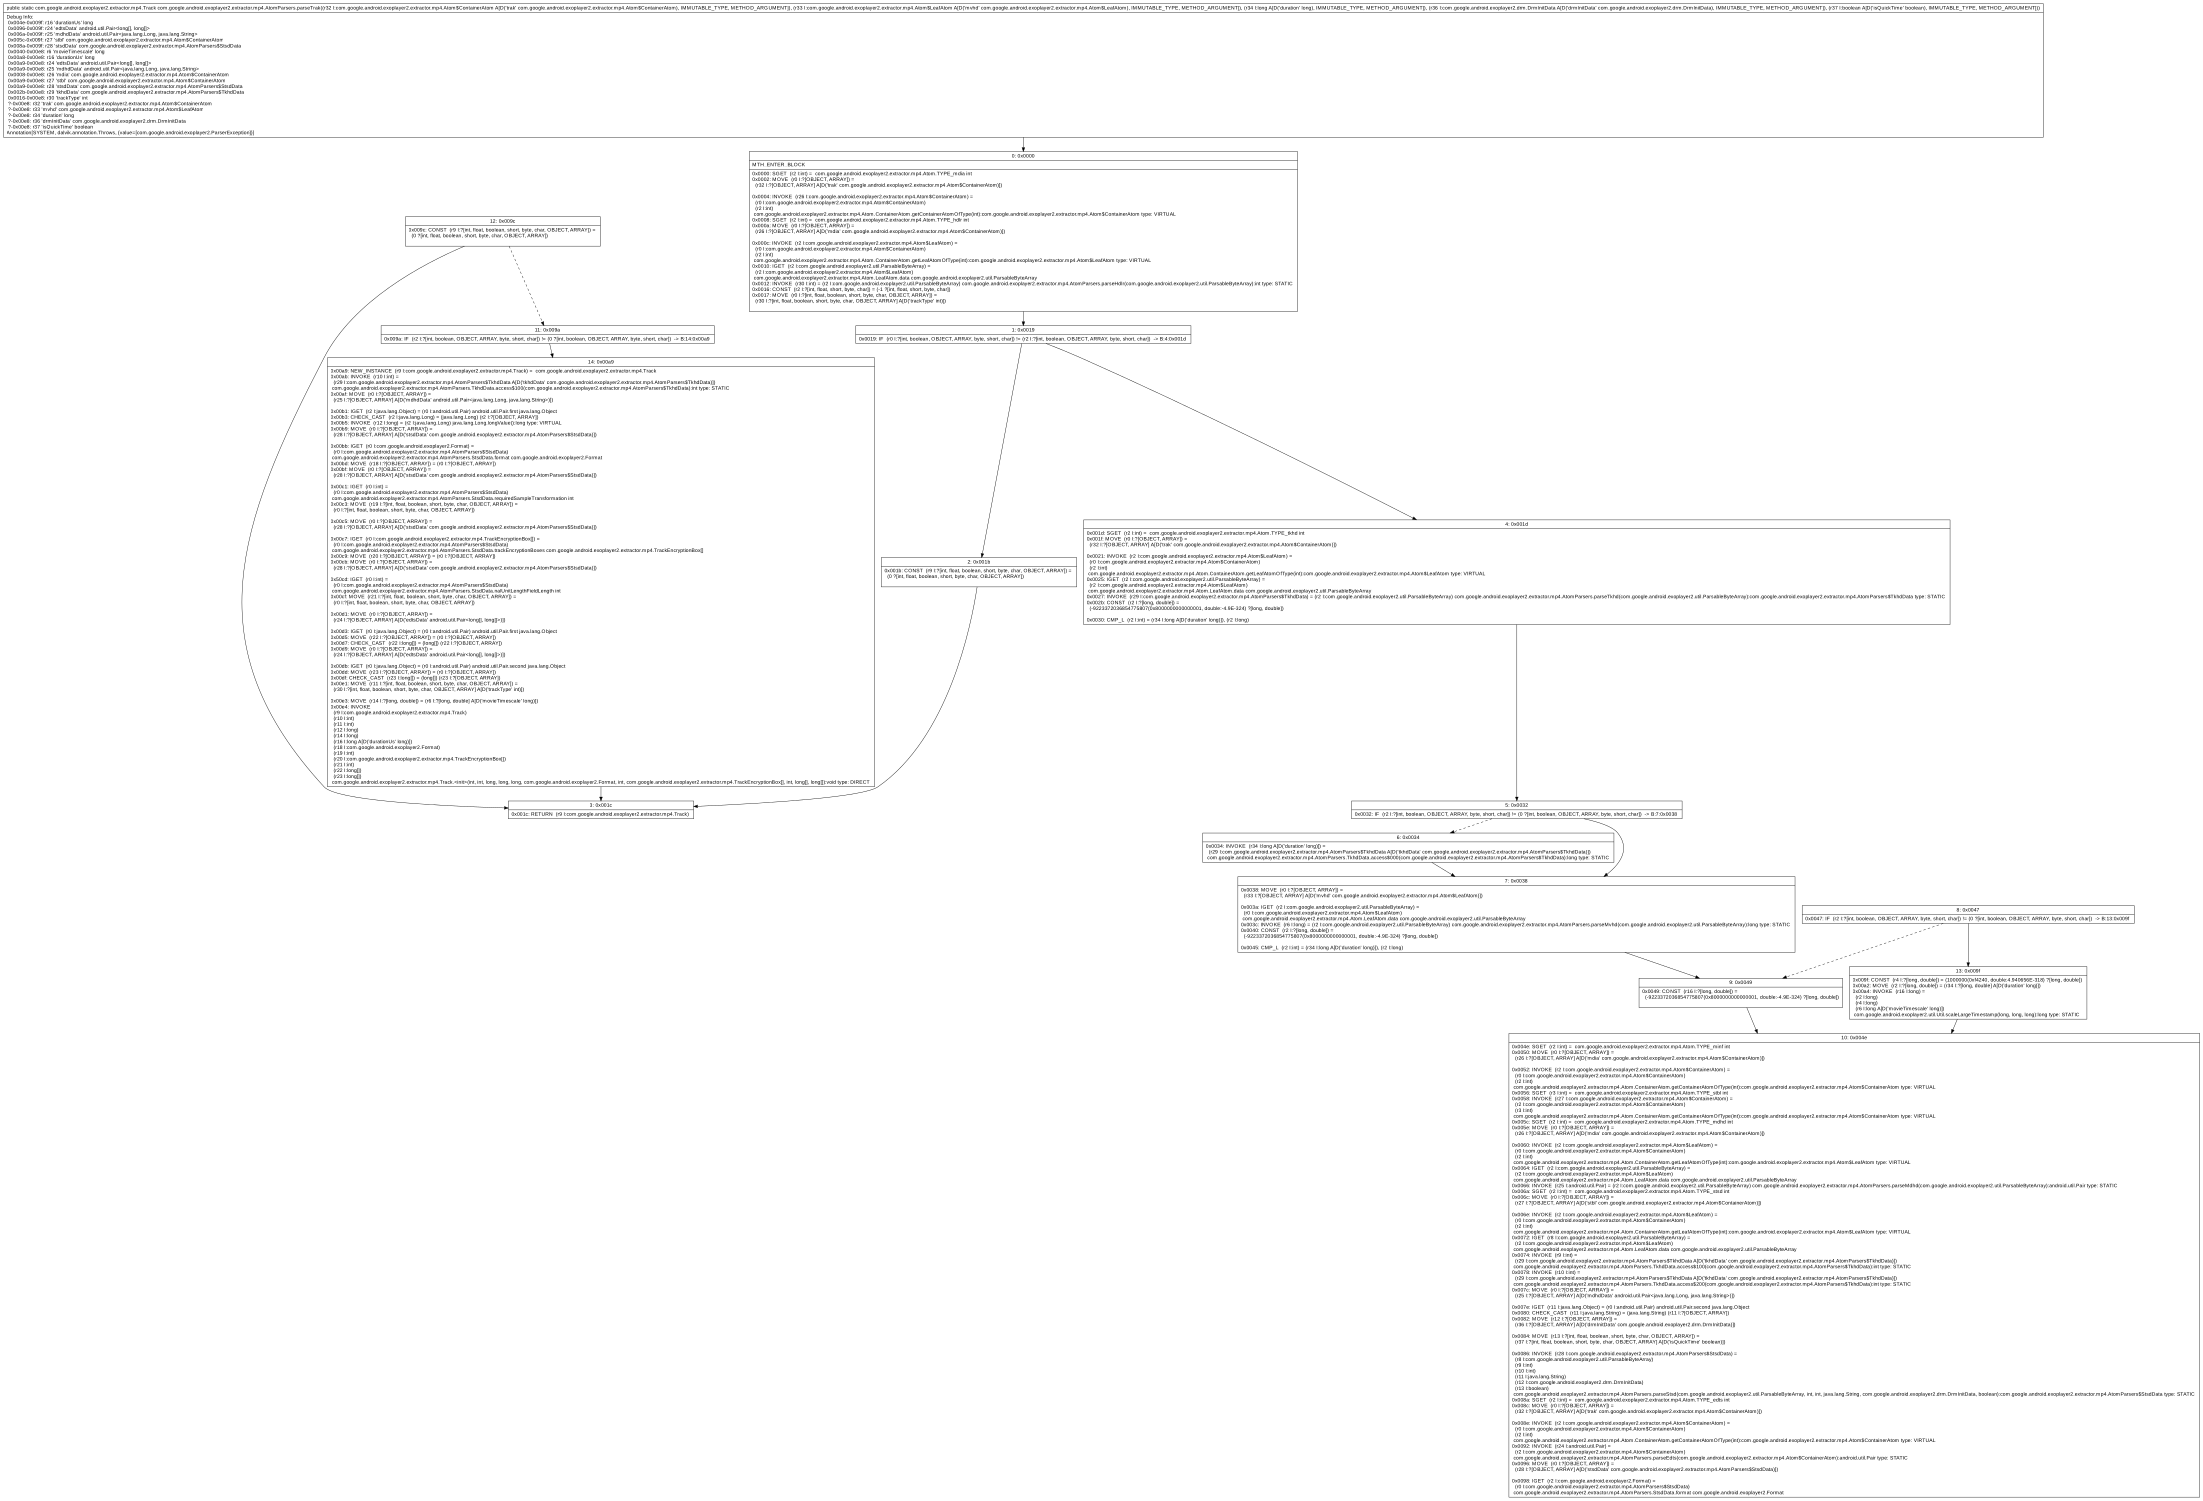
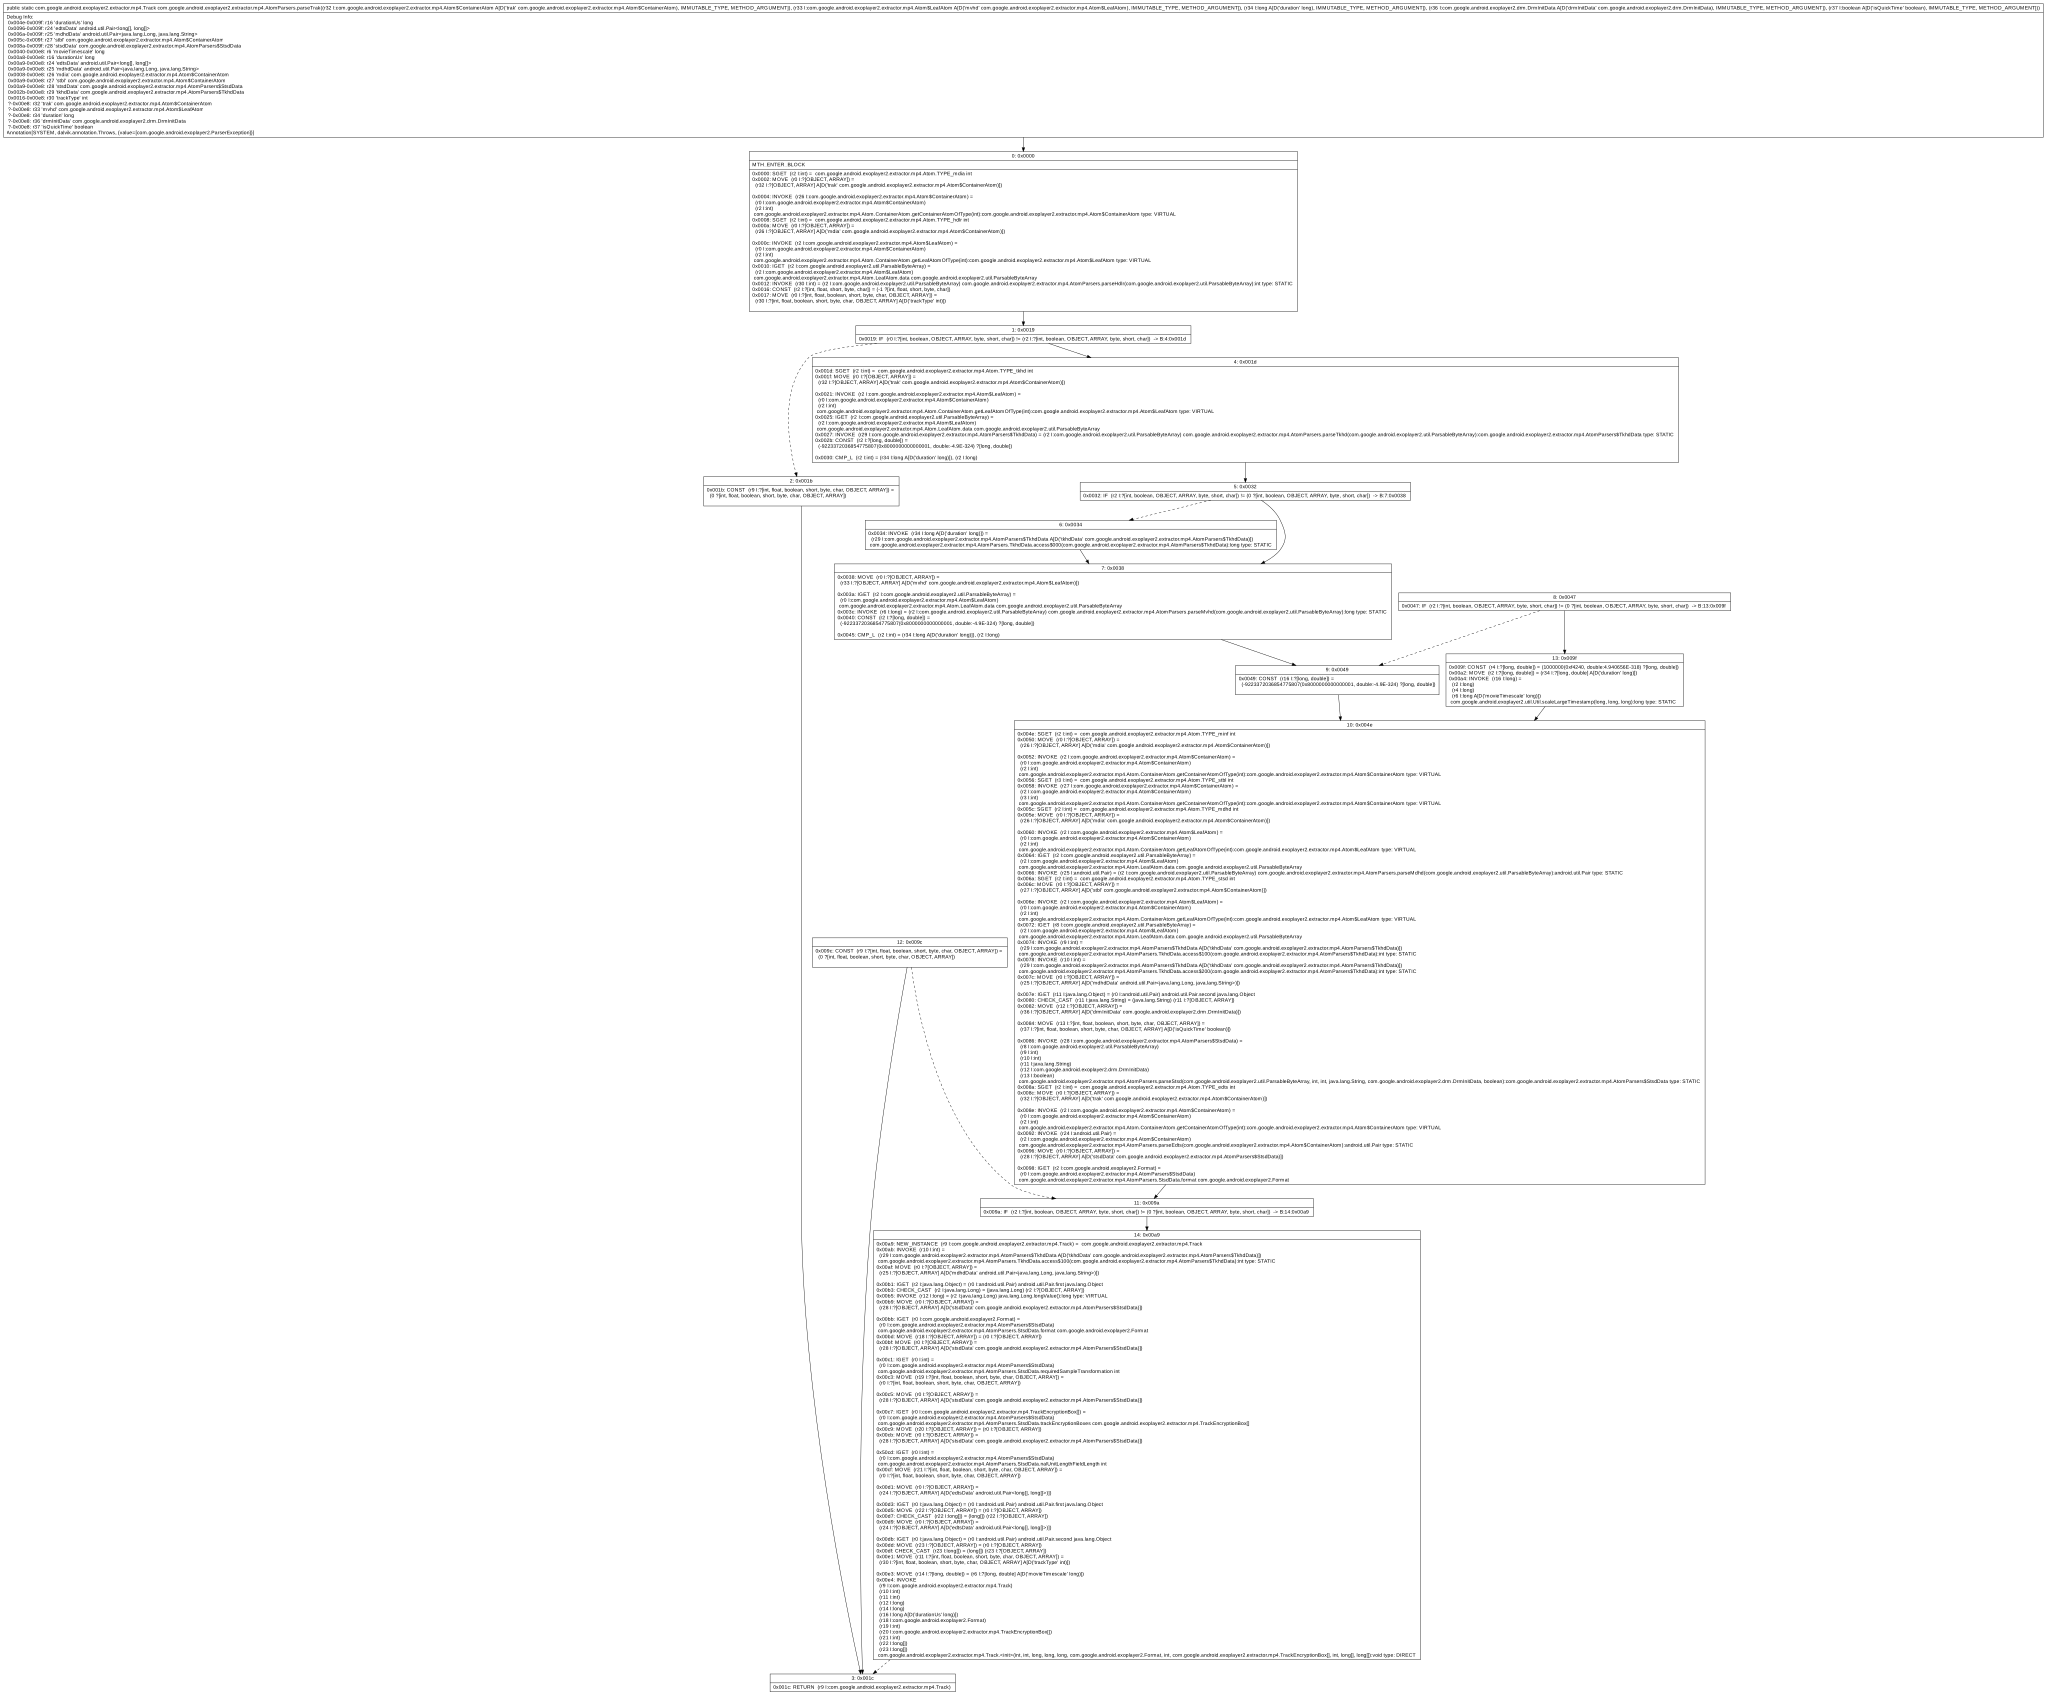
edge "1: 0x0019" -> "2: 0x001b": style solid -> dashed
edge "14: 0x00a9" -> "3: 0x001c": style solid -> dashed
edge "10: 0x004e" -> "11: 0x009a": added
